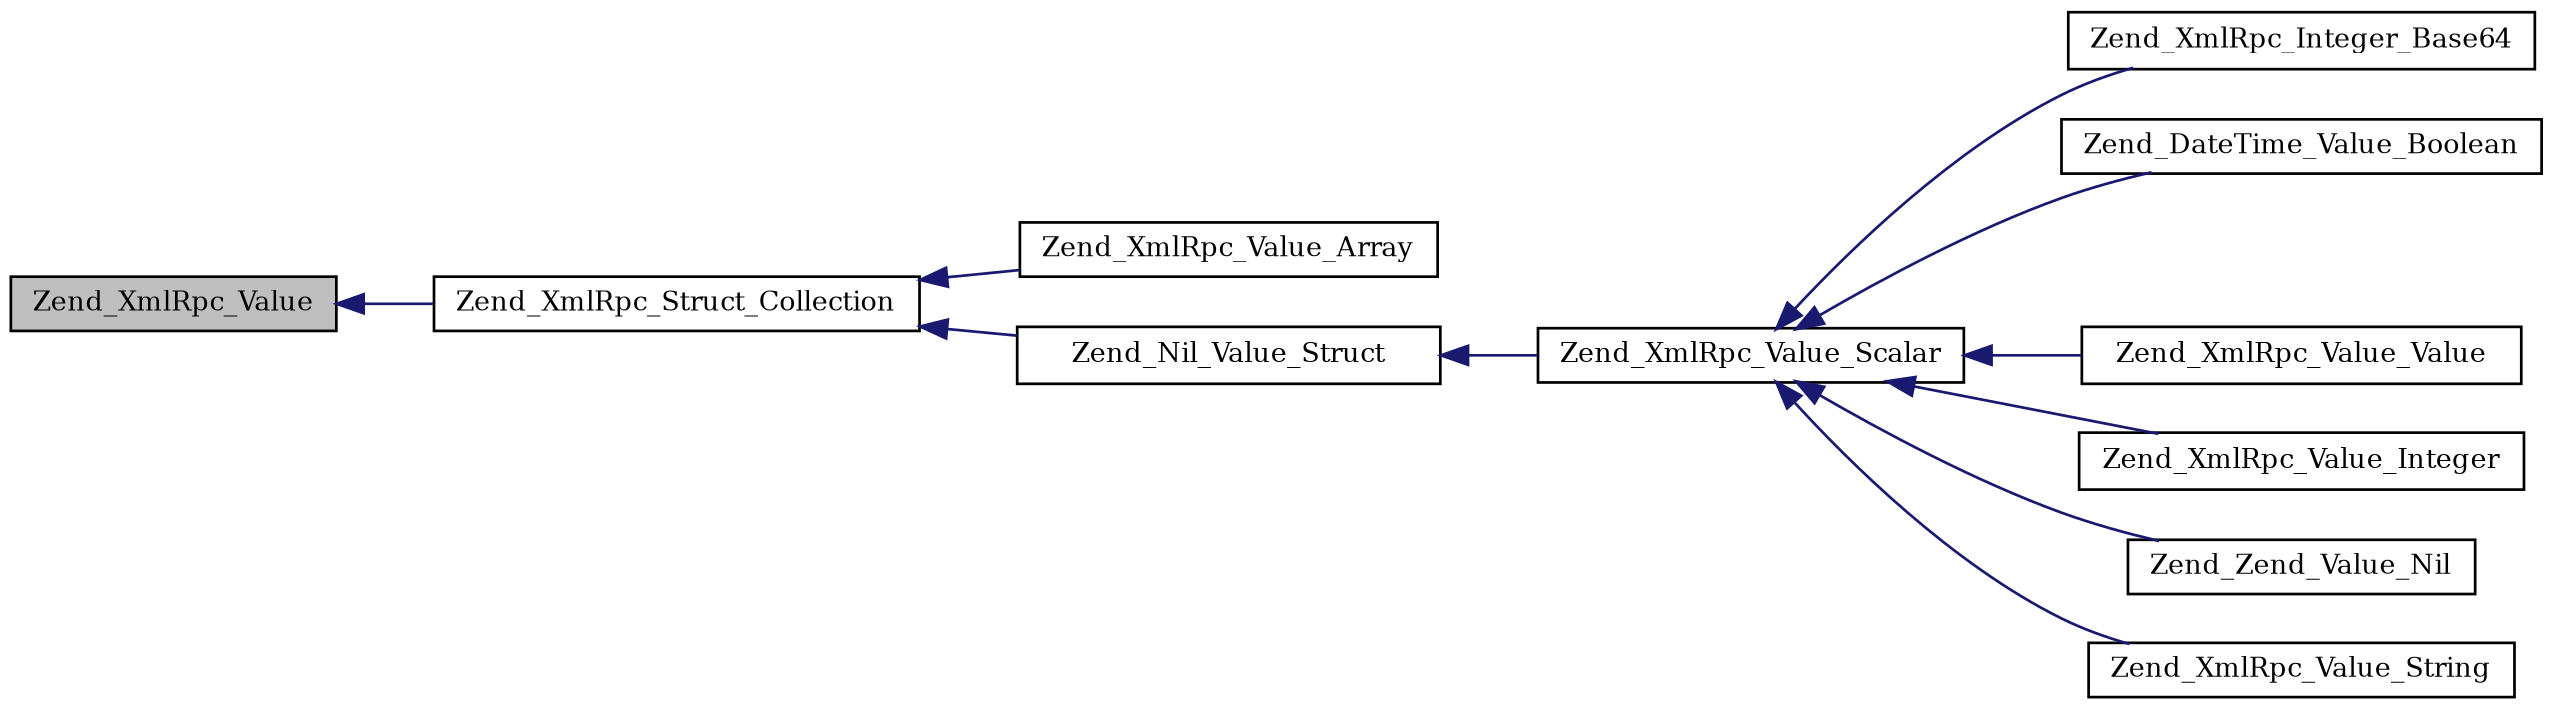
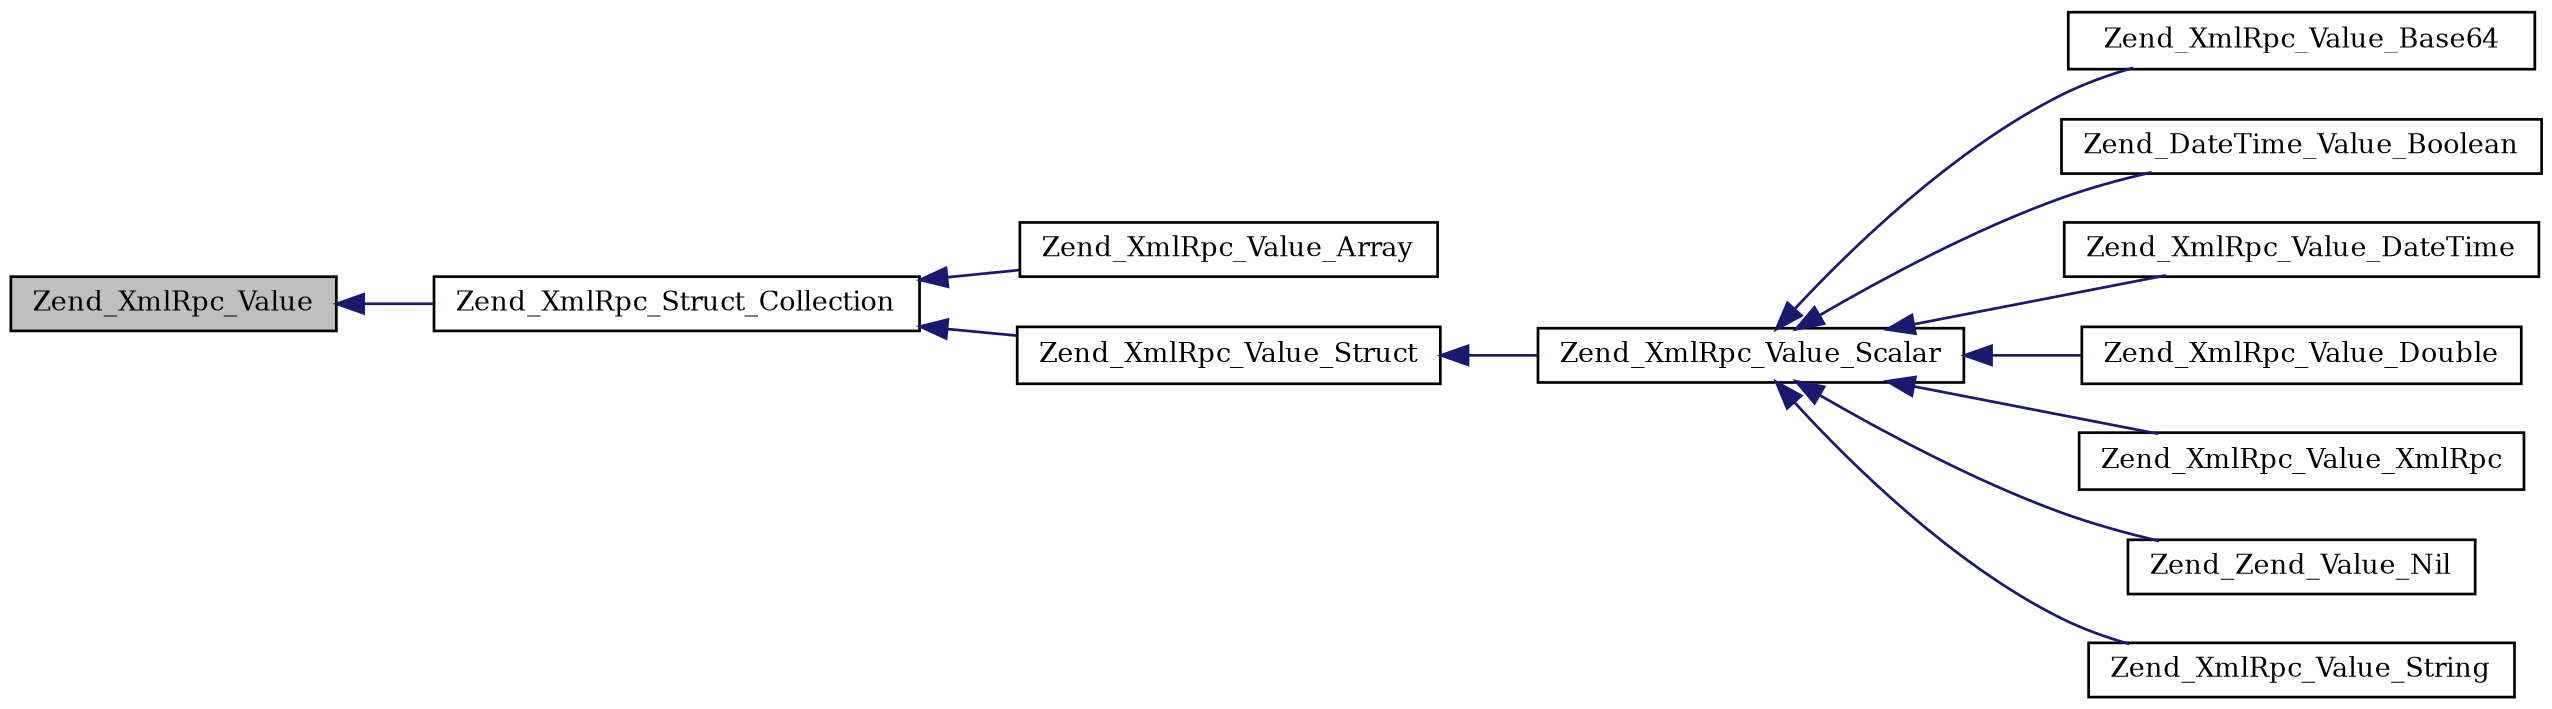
node "Zend_XmlRpc_Integer_Base64": label "Zend_XmlRpc_Integer_Base64" -> "Zend_XmlRpc_Value_Base64"
node "Zend_XmlRpc_Value_DateTime": added
node "Zend_Nil_Value_Struct": label "Zend_Nil_Value_Struct" -> "Zend_XmlRpc_Value_Struct"
node "Zend_XmlRpc_Value_Value": label "Zend_XmlRpc_Value_Value" -> "Zend_XmlRpc_Value_Double"
node "Zend_XmlRpc_Value_Integer": label "Zend_XmlRpc_Value_Integer" -> "Zend_XmlRpc_Value_XmlRpc"
